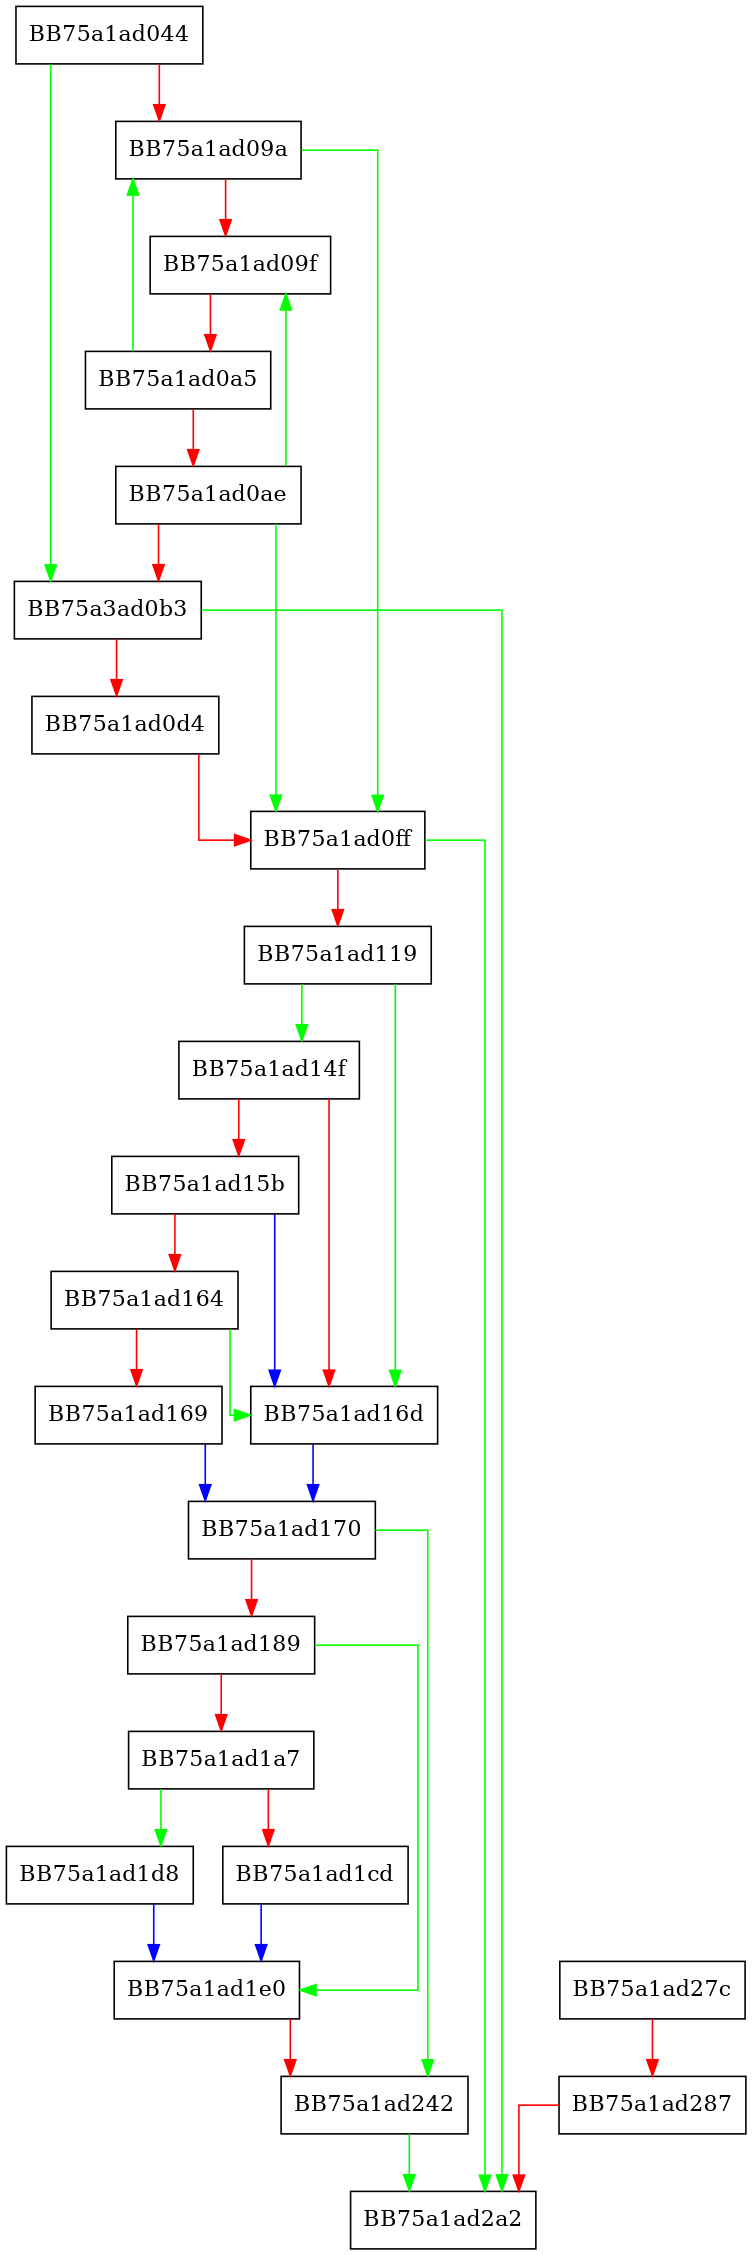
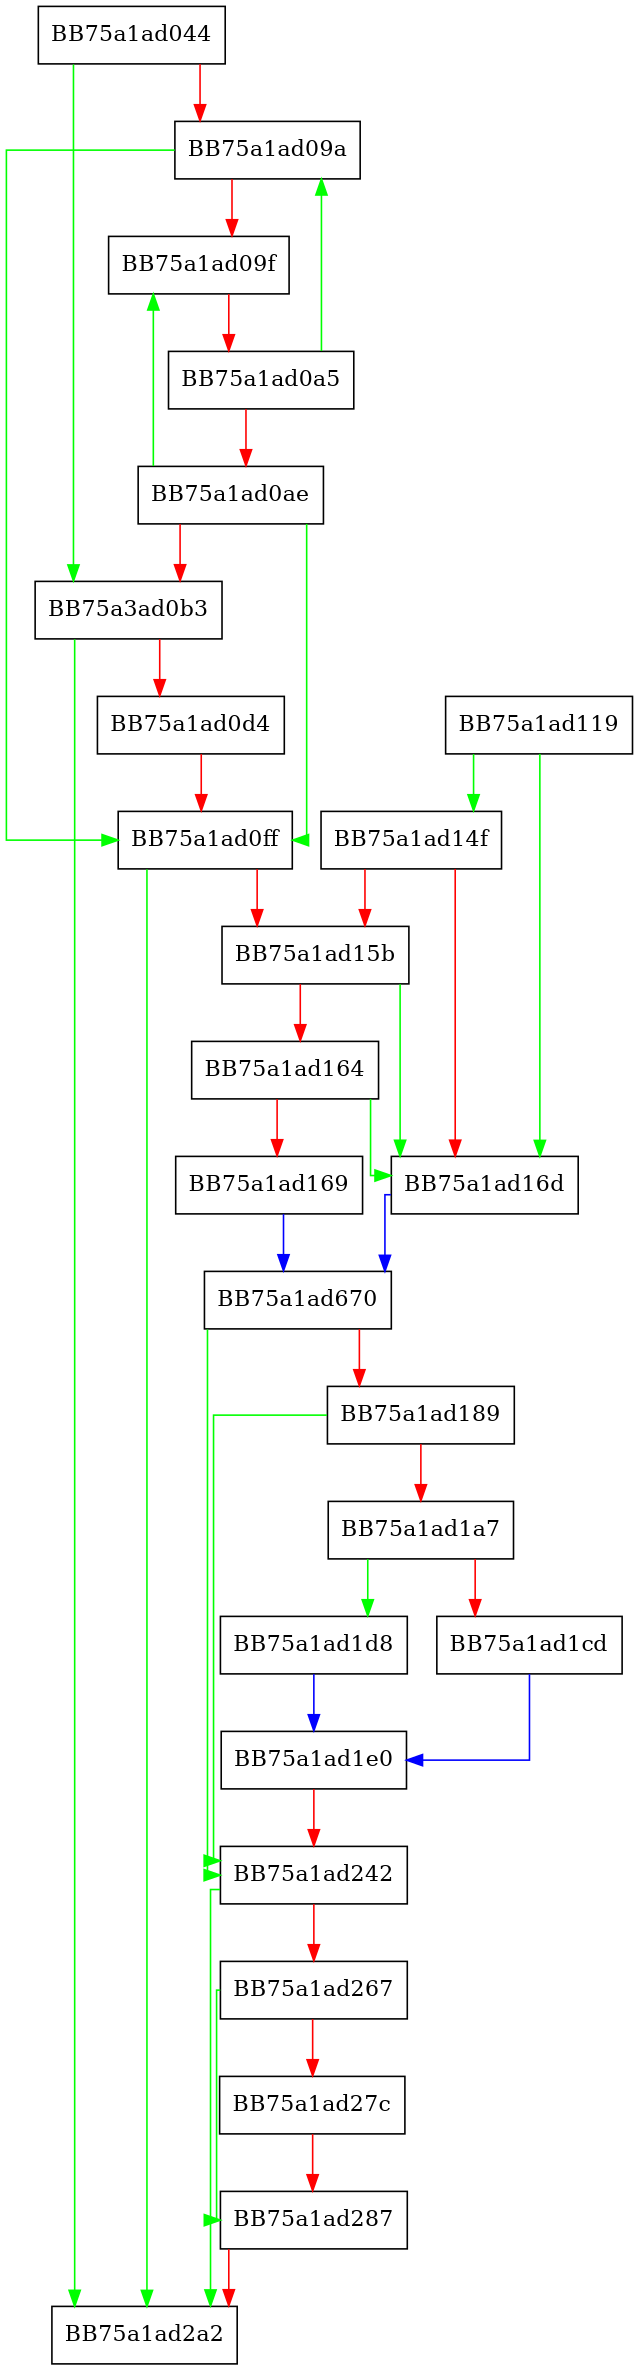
edge "BB75a1ad0ff" -> "BB75a1ad119": now "BB75a1ad0ff" -> "BB75a1ad15b"
edge "BB75a1ad15b" -> "BB75a1ad16d": color blue -> green
node "BB75a1ad170": label "BB75a1ad170" -> "BB75a1ad670"
edge "BB75a1ad189" -> "BB75a1ad1e0": now "BB75a1ad189" -> "BB75a1ad242"
node "BB75a1ad267": added
